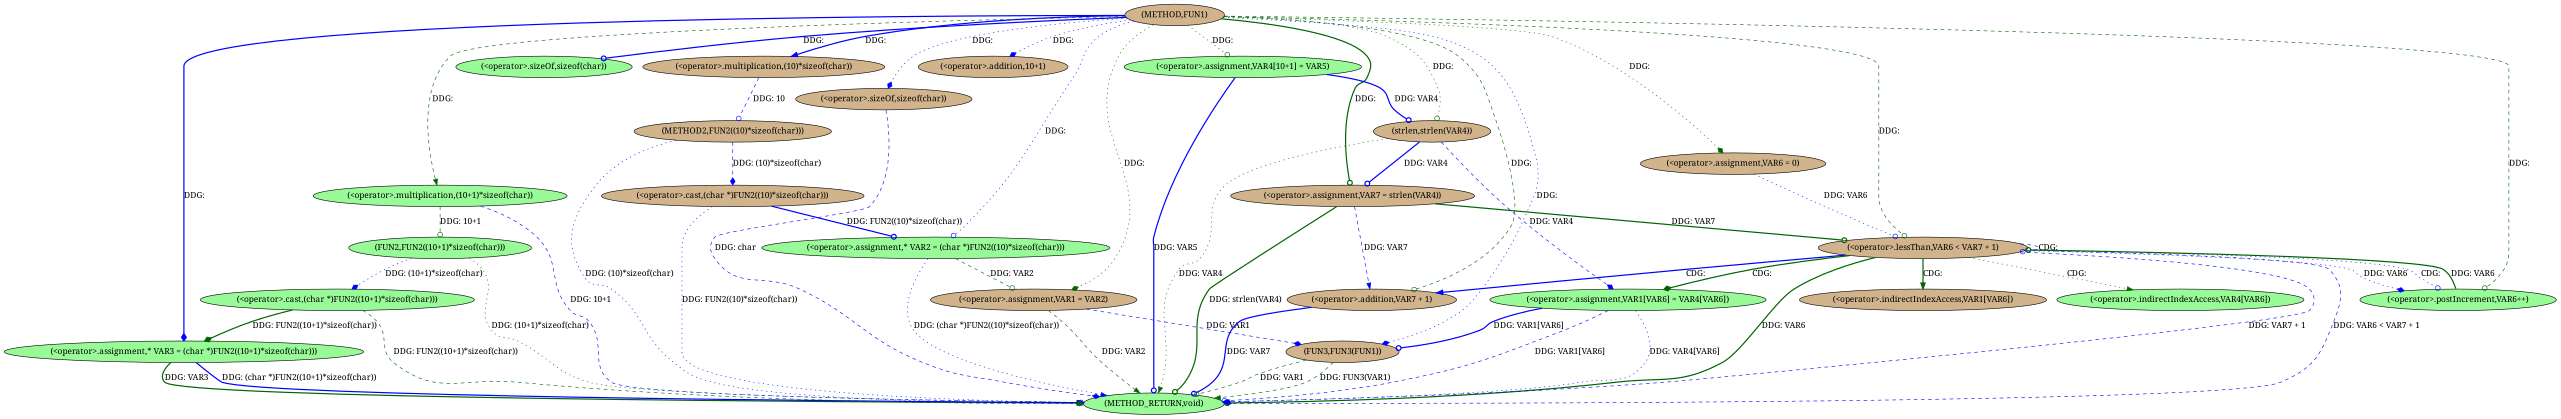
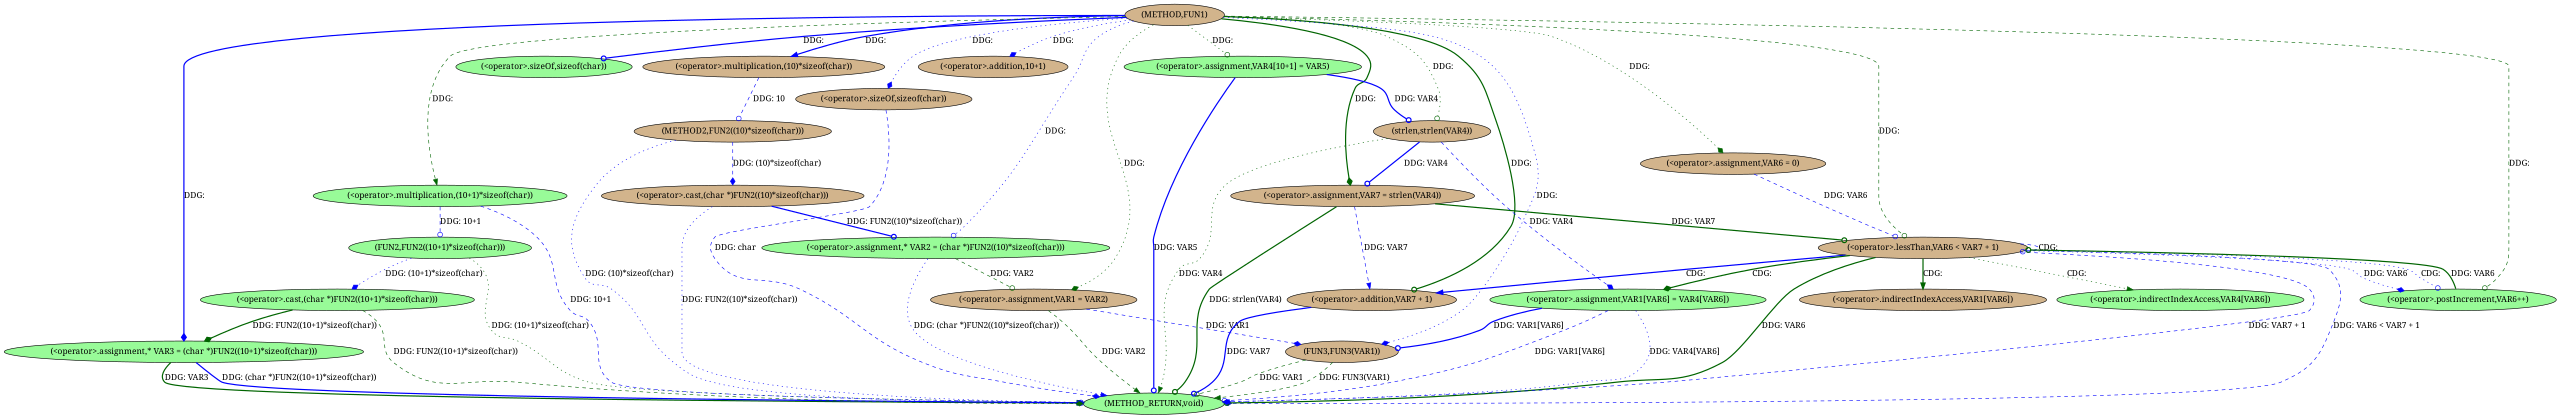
edge "(METHOD,FUN1)" -> "(<operator>.assignment,VAR7 = strlen(VAR4))": arrowhead odot -> diamond
edge "(METHOD,FUN1)" -> "(<operator>.addition,VAR7 + 1)": style dashed -> bold
edge "(<operator>.assignment,VAR6 = 0)" -> "(<operator>.lessThan,VAR6 < VAR7 + 1)": style dotted -> dashed
edge "(<operator>.multiplication,(10+1)*sizeof(char))" -> "(FUN2,FUN2((10+1)*sizeof(char)))": color darkgreen -> blue
node "(FUN3,FUN3(FUN1))": label "(FUN3,FUN3(FUN1))" -> "(FUN3,FUN3(VAR1))"
